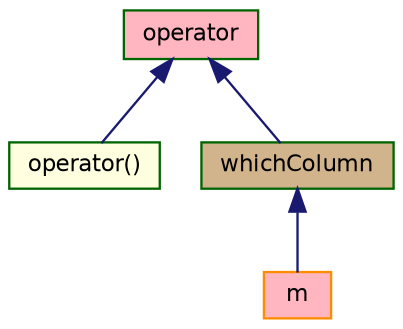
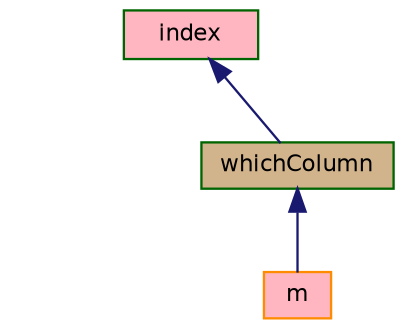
node "operator": label "operator" -> "index"
node "operator()": removed
